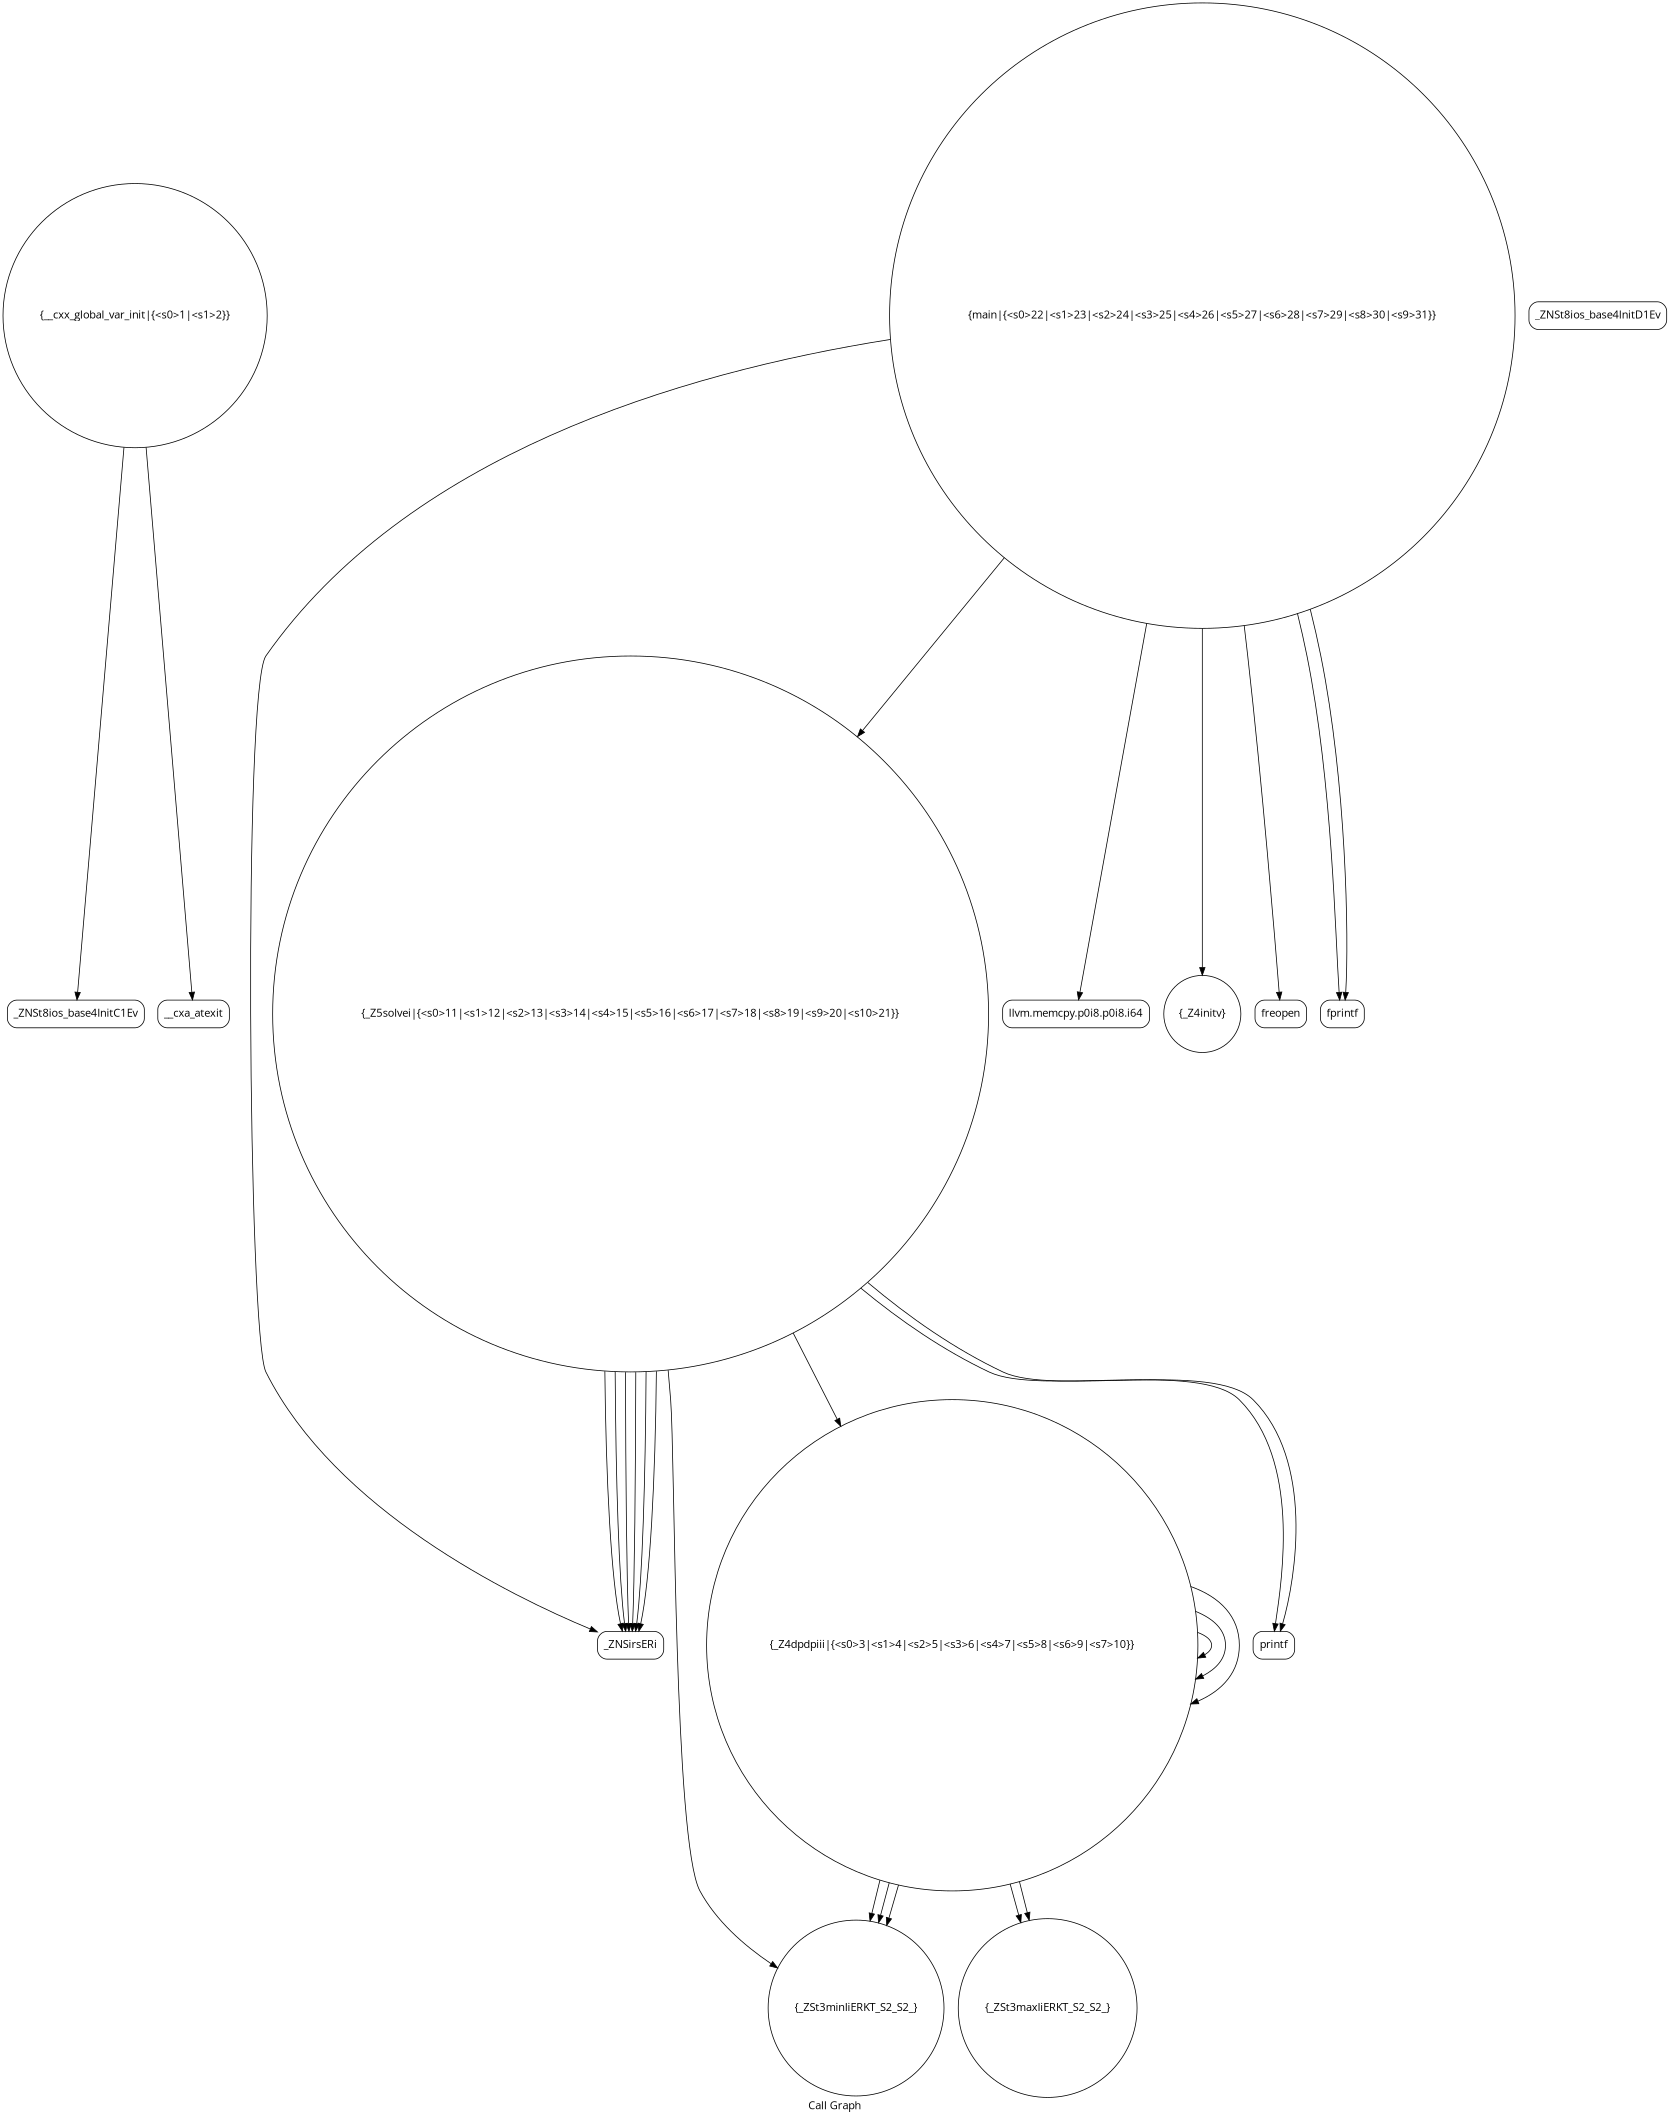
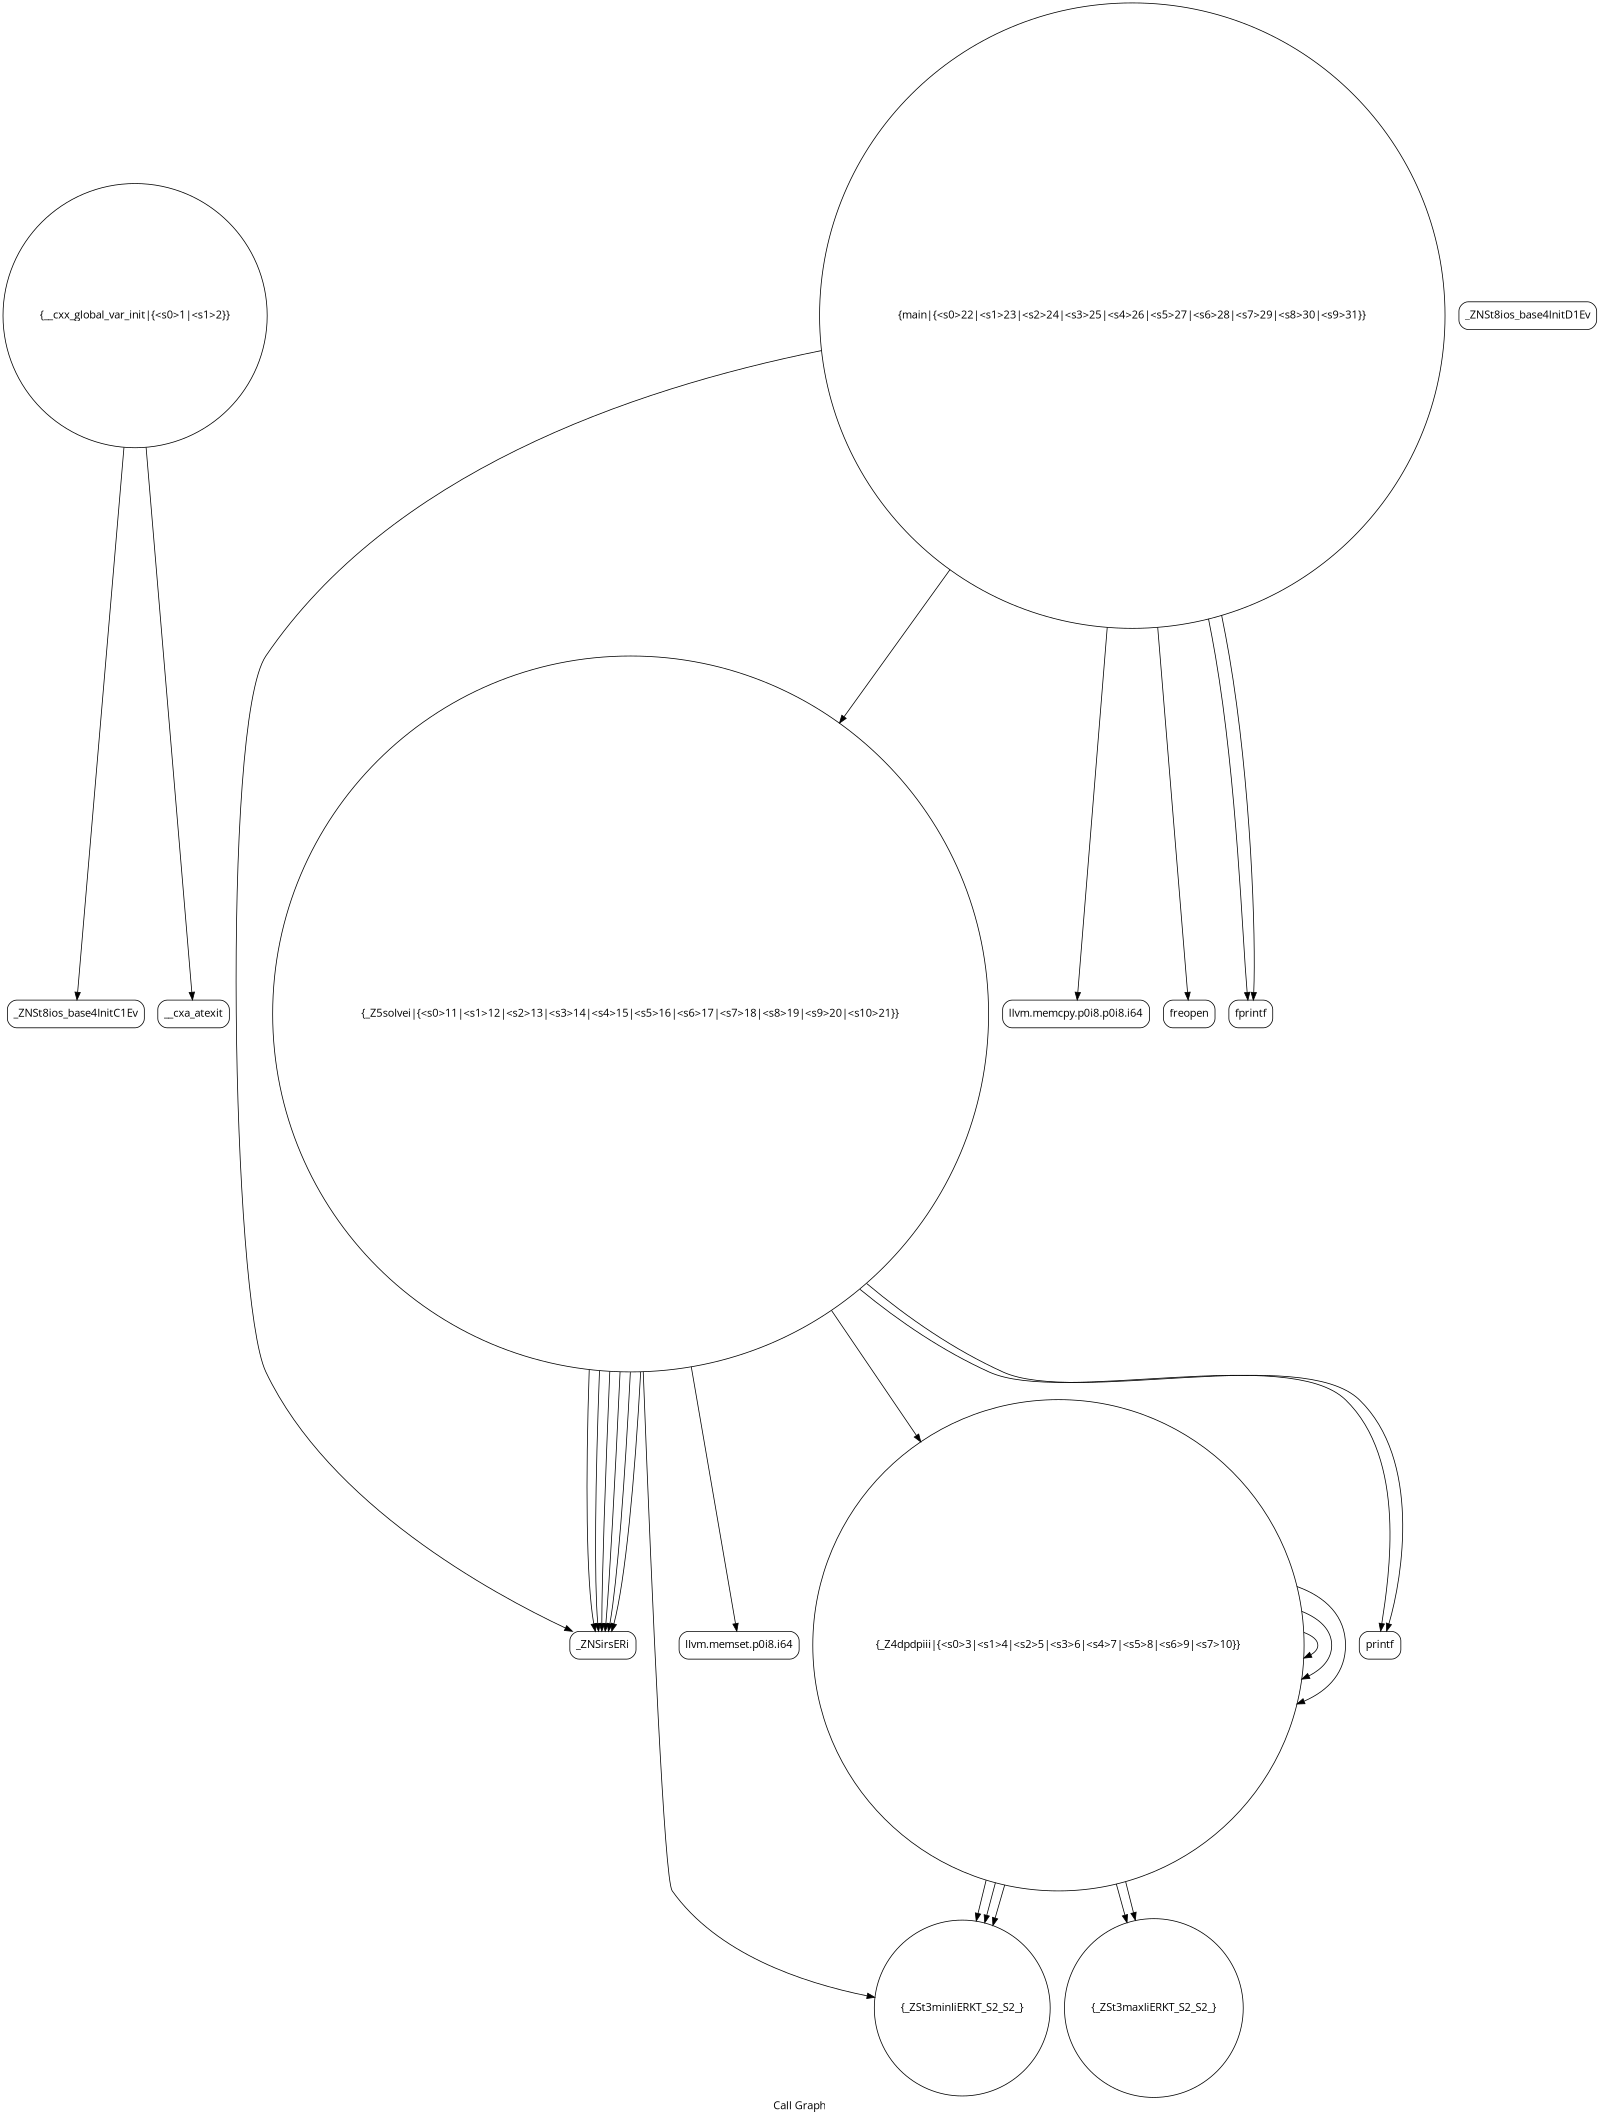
node "{_Z4initv}": removed
node "llvm.memset.p0i8.i64": added
